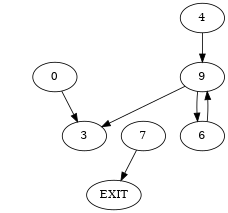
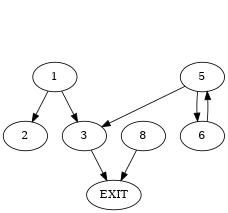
node "4": removed
node "0": label "0" -> "1"
node "9": label "9" -> "5"
node "2": added
node "7": label "7" -> "8"
edge "3" -> "EXIT": added
